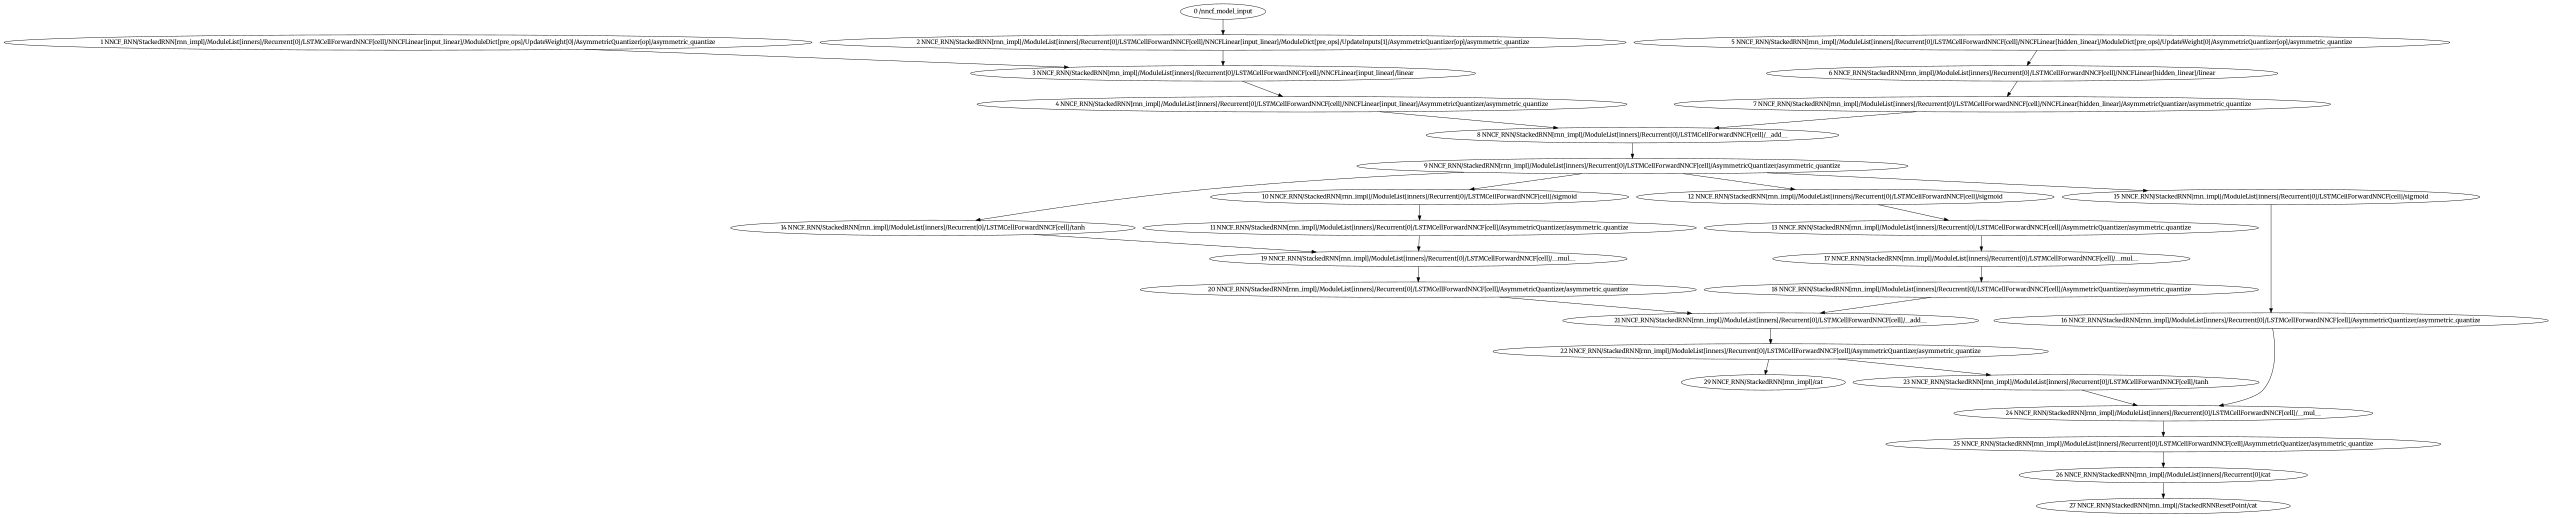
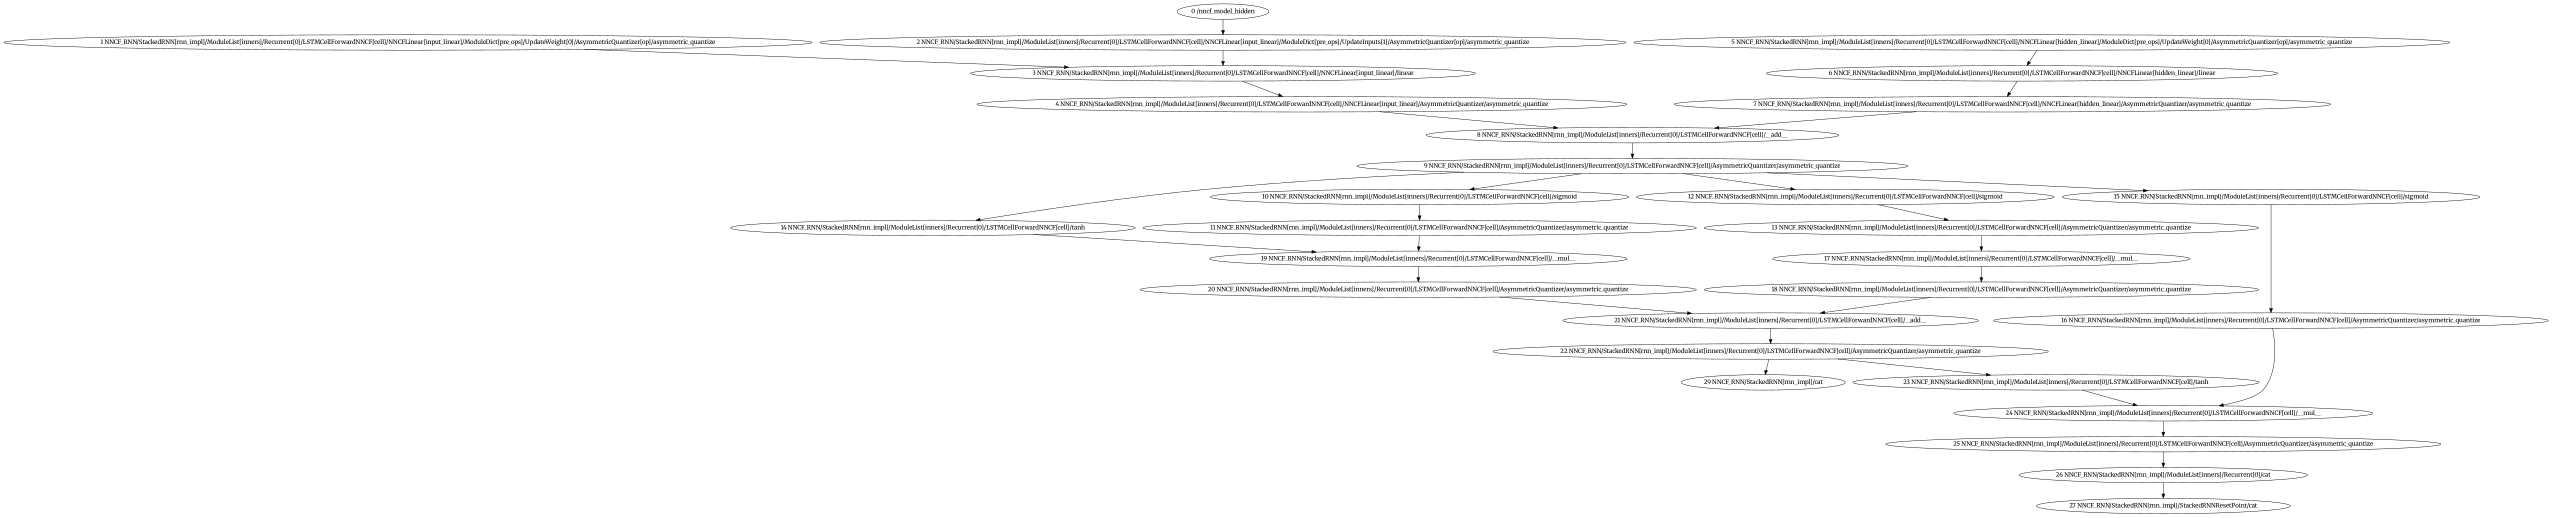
node "0 /nncf_model_input": label "0 /nncf_model_input" -> "0 /nncf_model_hidden"
